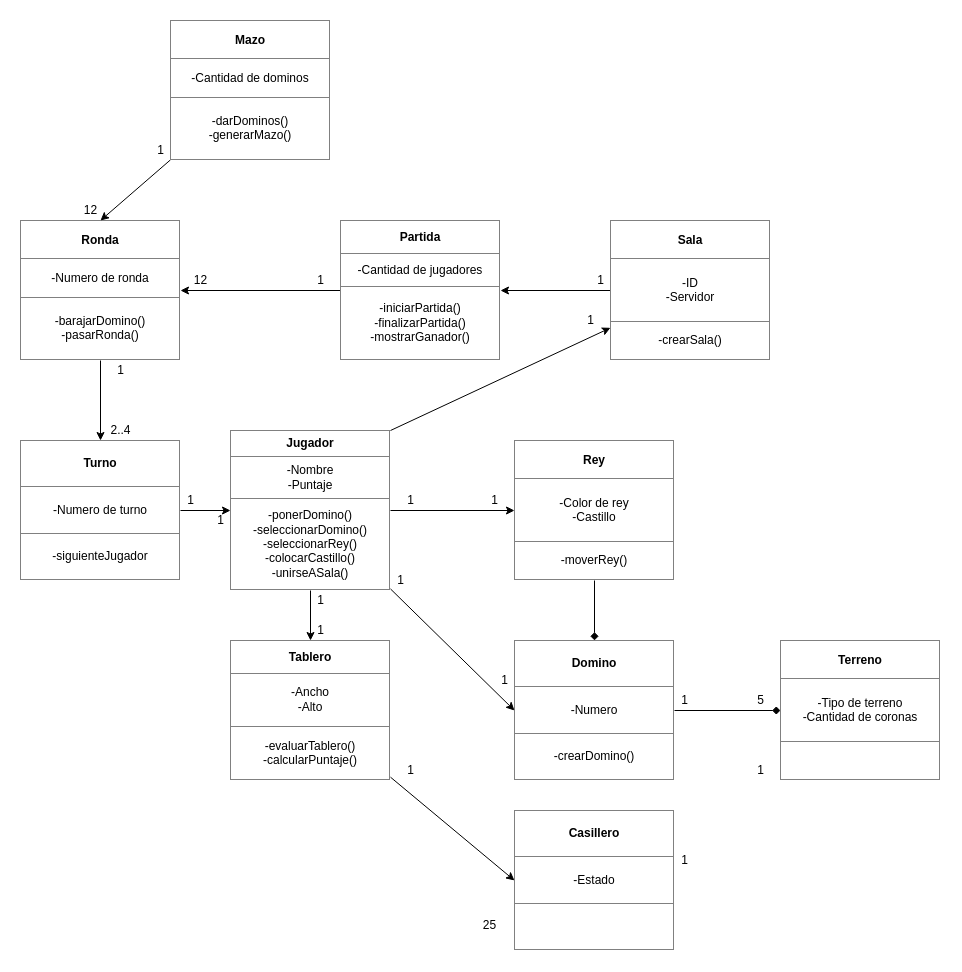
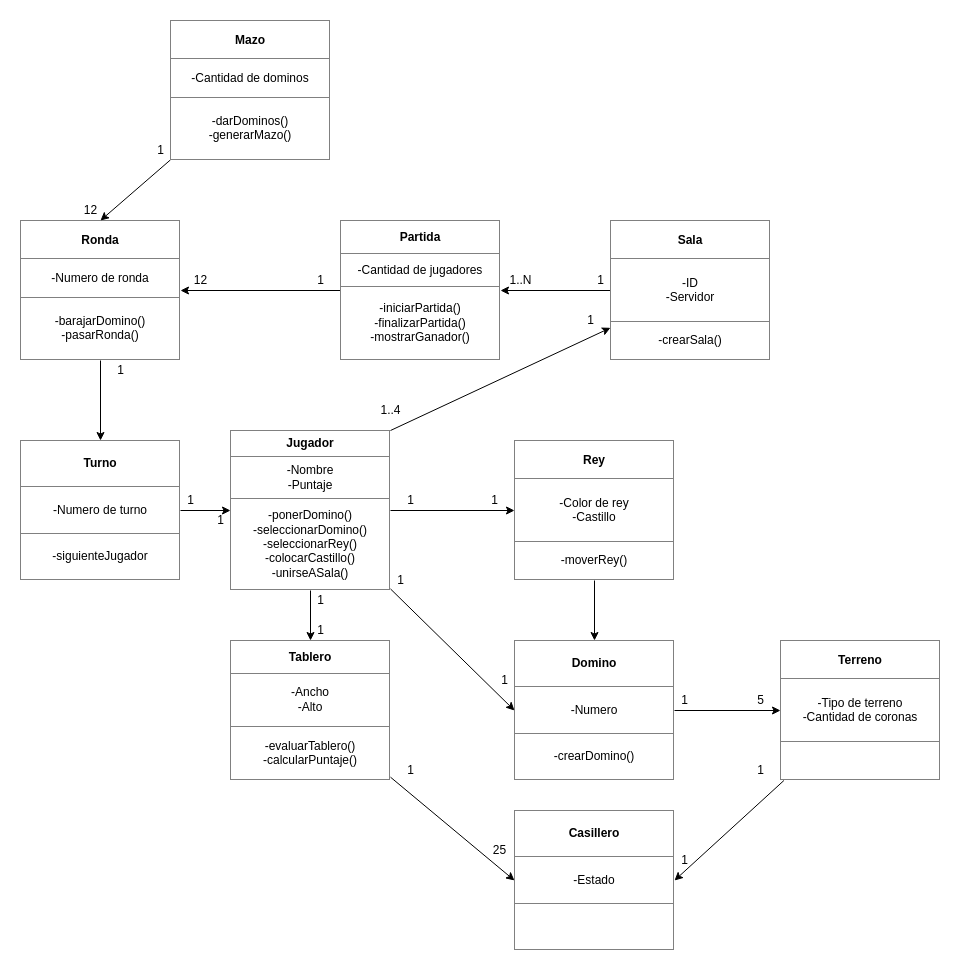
node "1..N": added
node "1..4": added
node "2..4": removed
edge "Rey -Color de rey -Castillo -moverRey()" -> "Domino -Numero -crearDomino()": arrowhead diamond -> classic
edge "Domino -Numero -crearDomino()" -> "Terreno -Tipo de terreno -Cantidad de coronas": arrowhead diamond -> classic
edge "Terreno -Tipo de terreno -Cantidad de coronas" -> "Casillero -Estado": added
node "25": moved (490, 926) -> (500, 851)
